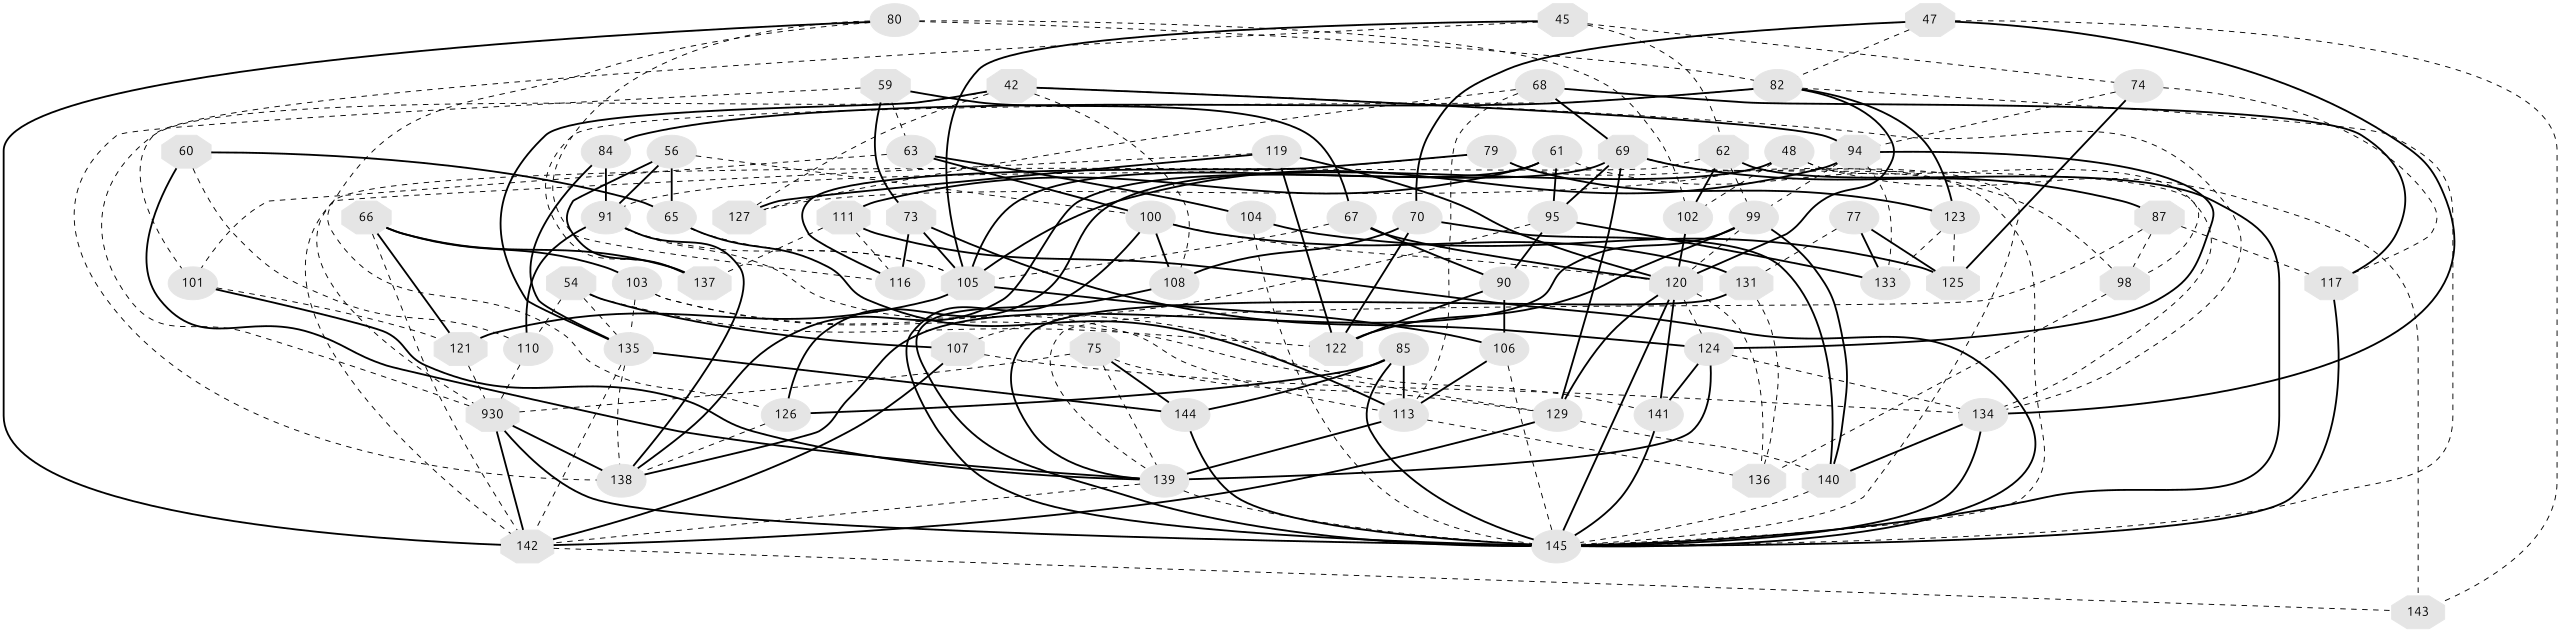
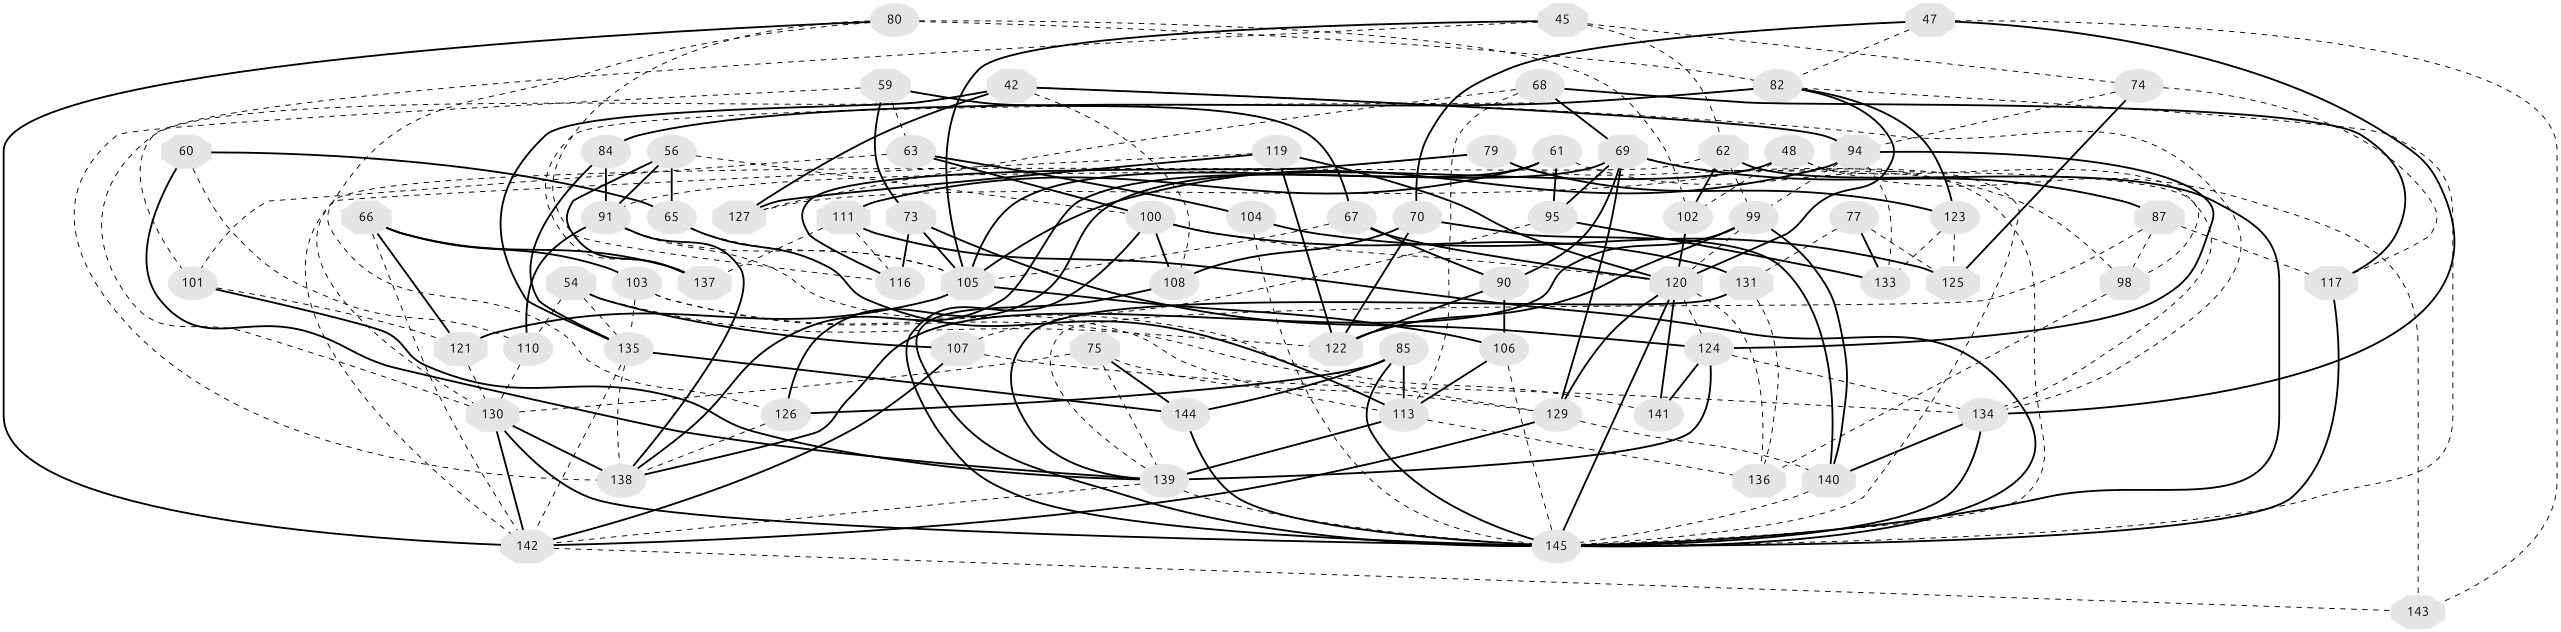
edge "42" -- "127": style dashed -> bold
edge "95" -- "90": now "69" -- "90"
edge "77" -- "125": style bold -> dashed
node "930": label "930" -> "130"
edge "141" -- "145": removed
